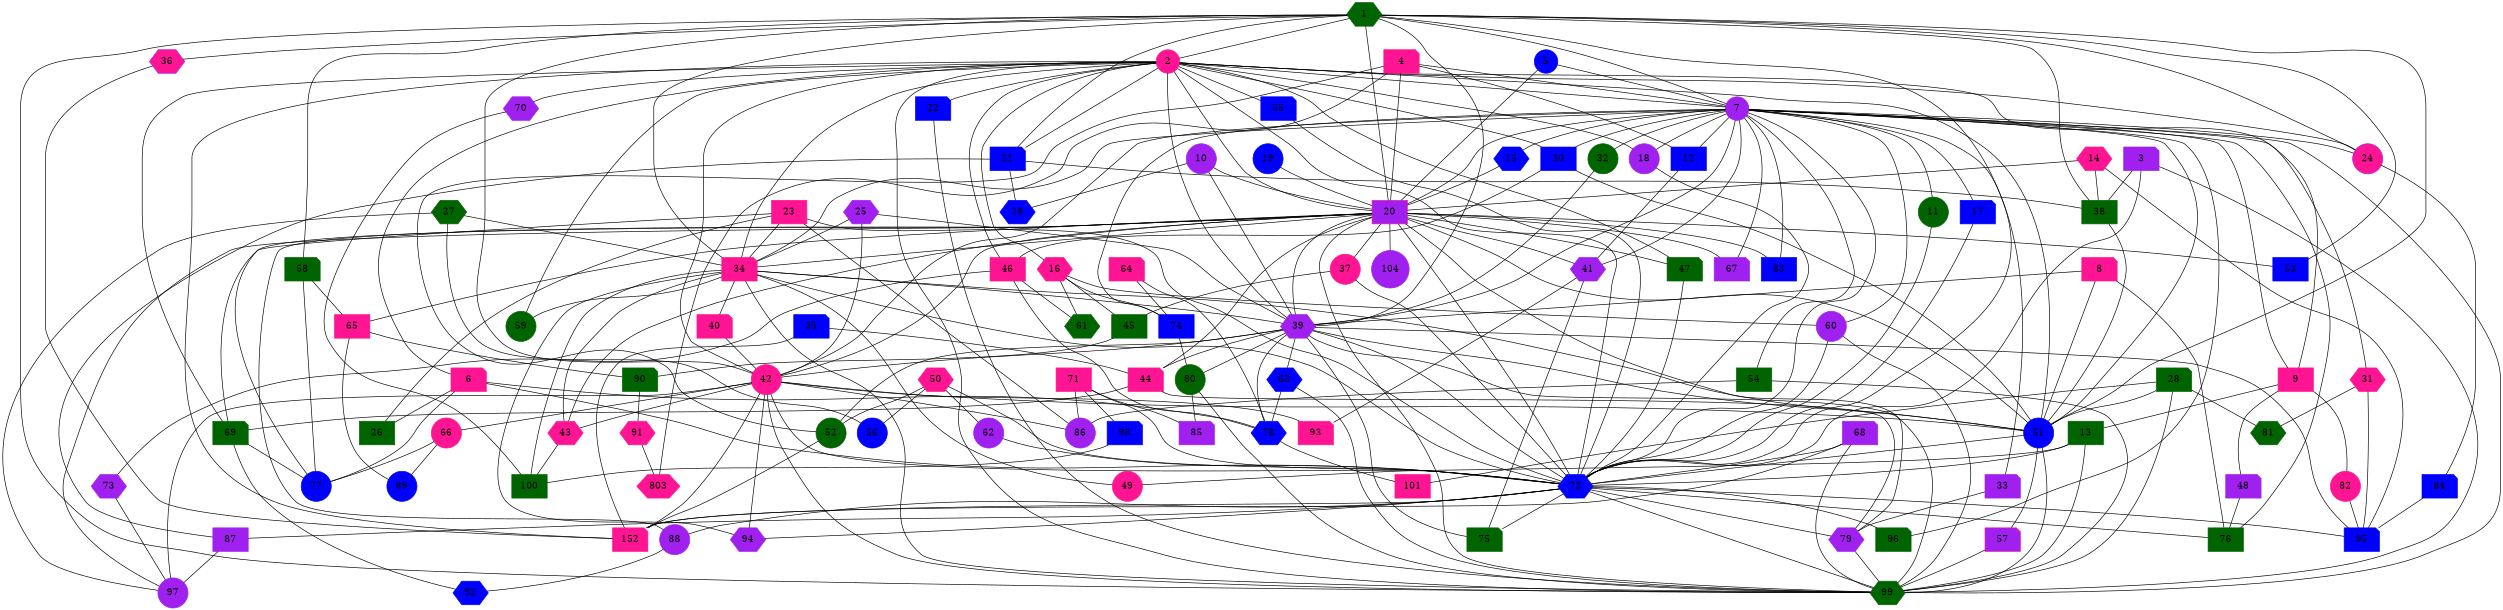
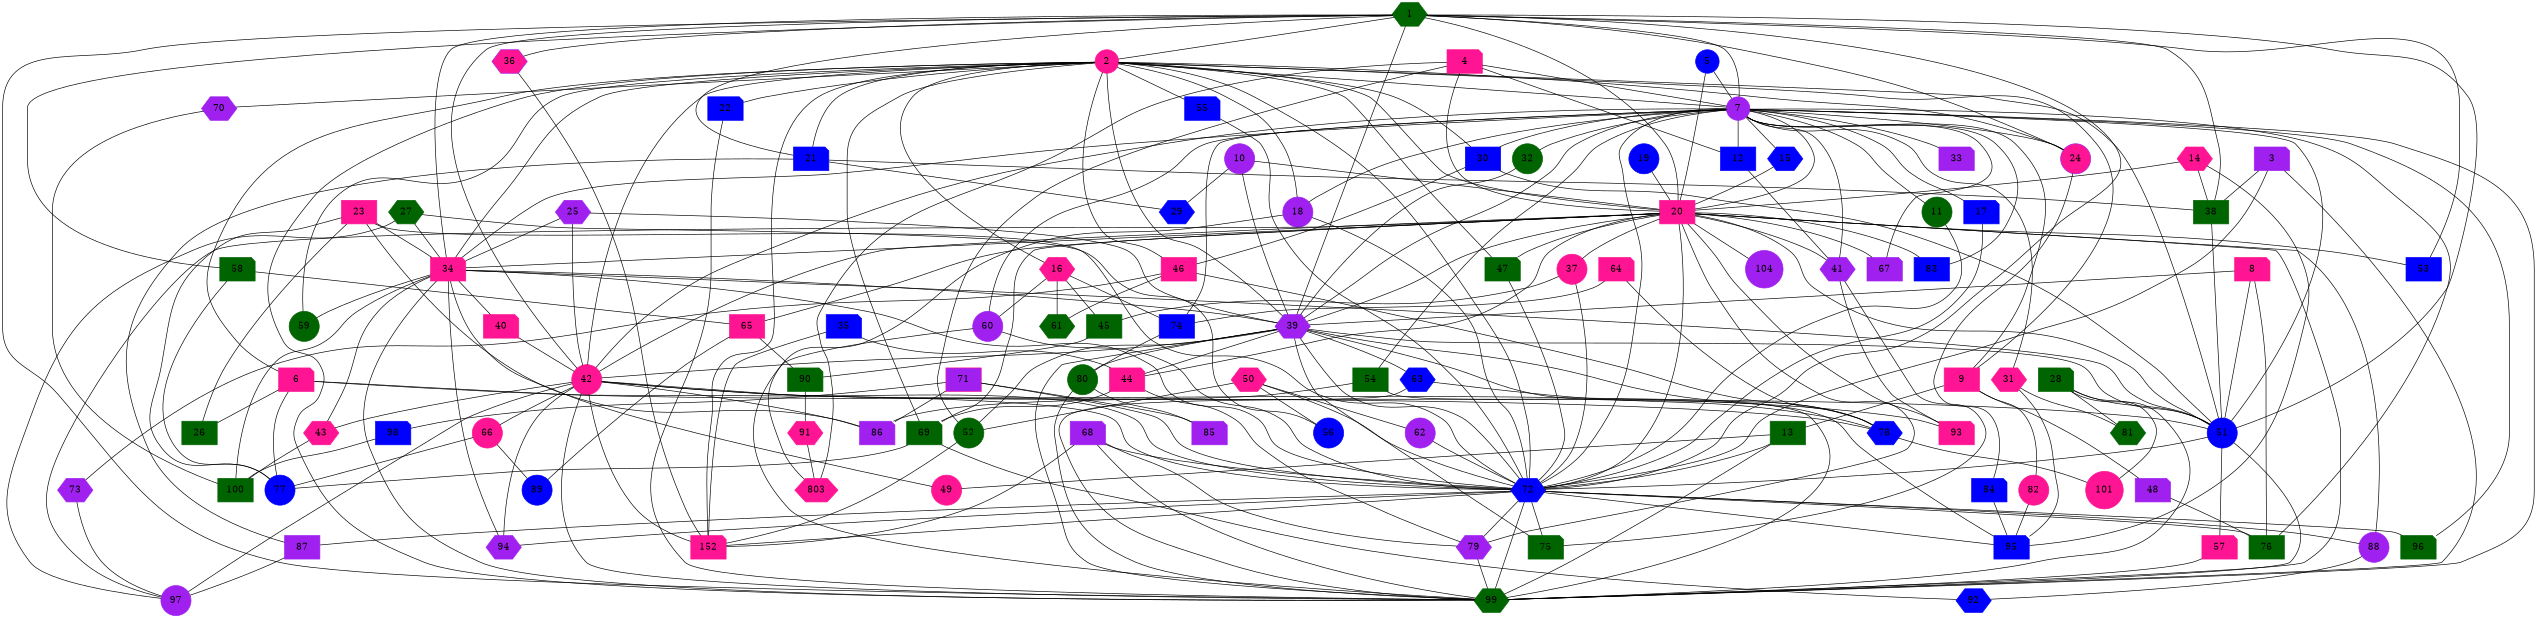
node "20": fillcolor purple -> deeppink
edge "20" -- "43": now "20" -- "93"
edge "18" -- "803": added
node "71": fillcolor deeppink -> purple
node "86": shape circle -> note
node "101": shape box -> circle
edge "33" -- "79": now "68" -- "79"
node "57": fillcolor purple -> deeppink
